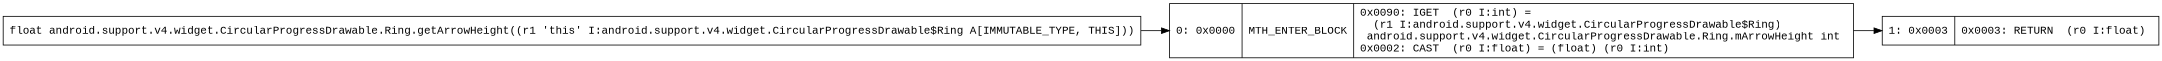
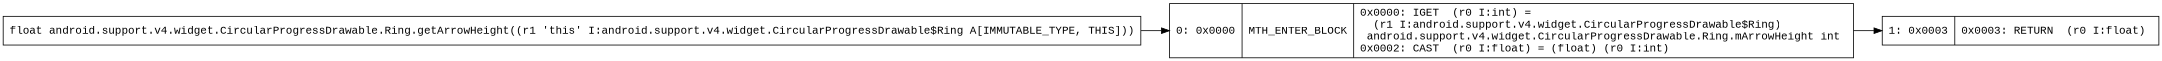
node "0: 0x0000": text "0x0090: IGET  (r0 I:int) =" -> "0x0000: IGET  (r0 I:int) ="
